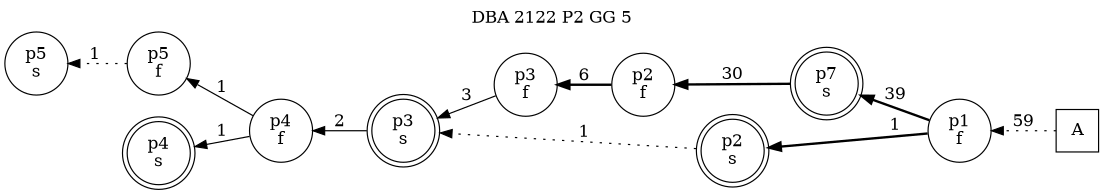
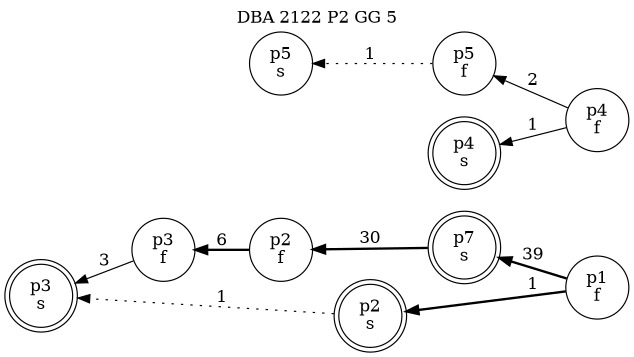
edge "p4 f" -> "p5 f": label "1" -> "2"
edge "p3 s" -> "p4 f": removed, label "2"
node "A": removed
